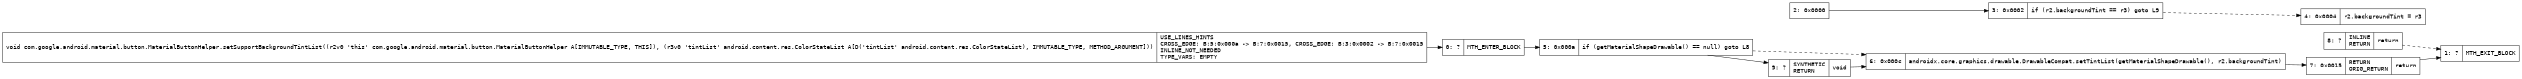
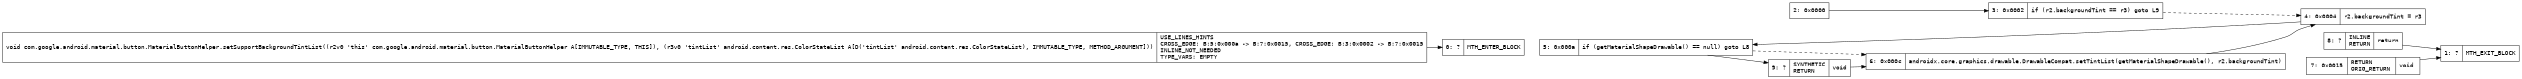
edge "0: ?" -> "5: 0x000a": now "4: 0x0004" -> "5: 0x000a"
edge "8: ?" -> "1: ?": style dashed -> solid
edge "6: 0x000c" -> "7: 0x0015": now "6: 0x000c" -> "4: 0x0004"
node "7: 0x0015": text "return" -> "void"
